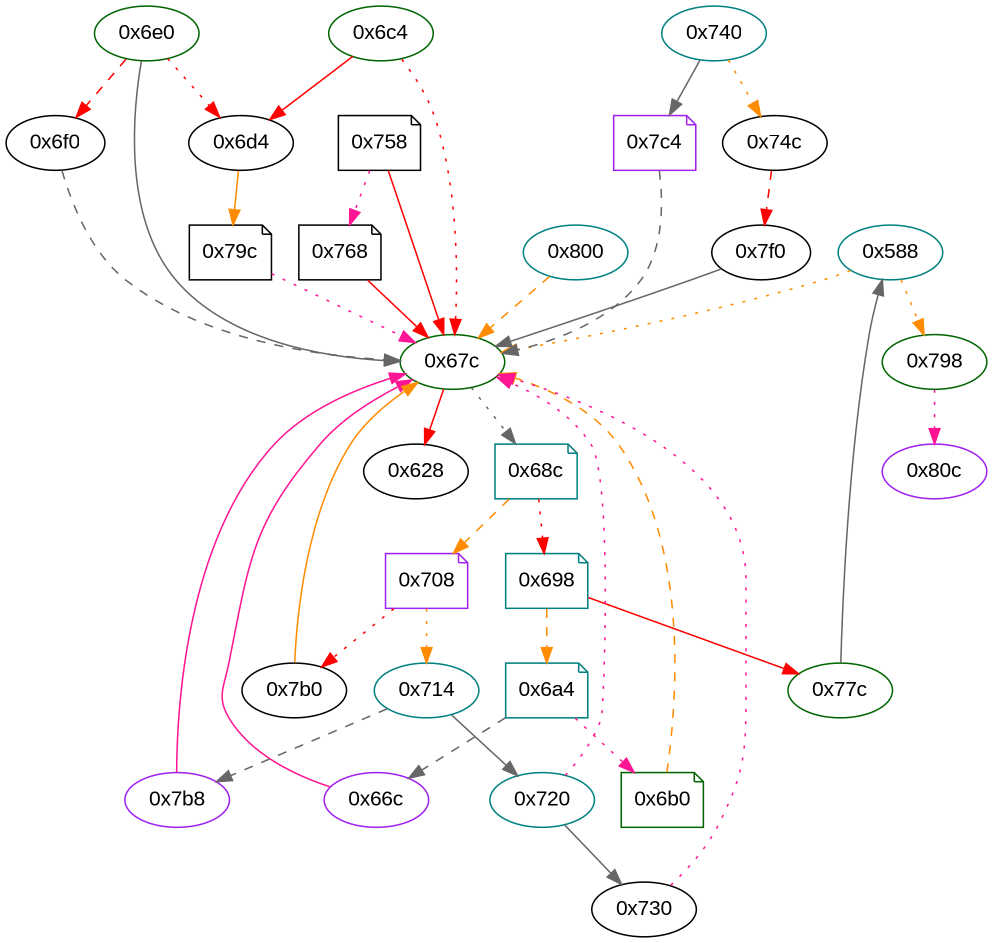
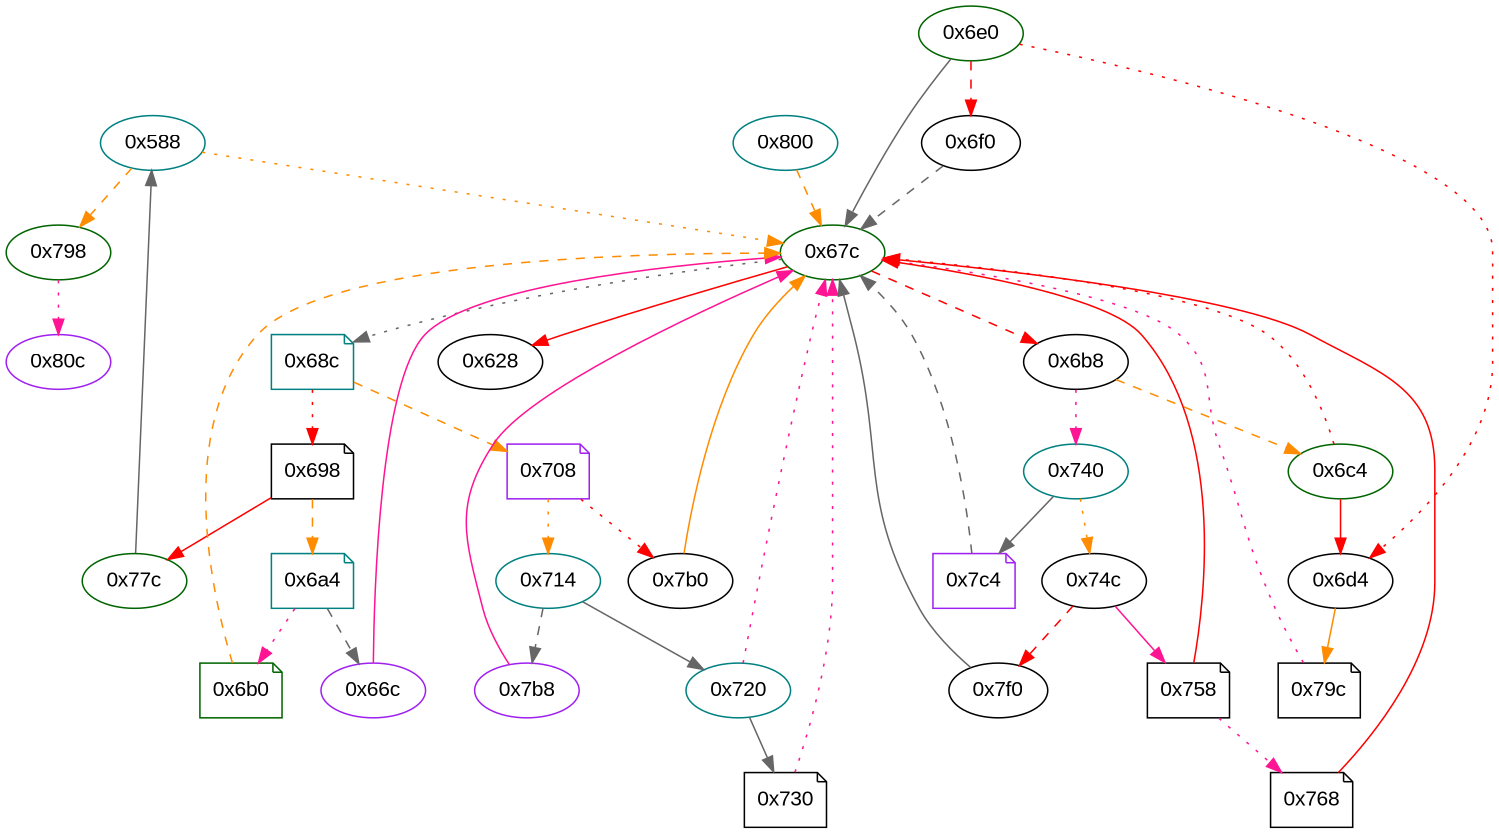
edge "0x588" -> "0x798": style dotted -> dashed
node "0x6b8": added
node "0x698": color teal -> black
edge "0x74c" -> "0x758": added
node "0x730": shape ellipse -> note
